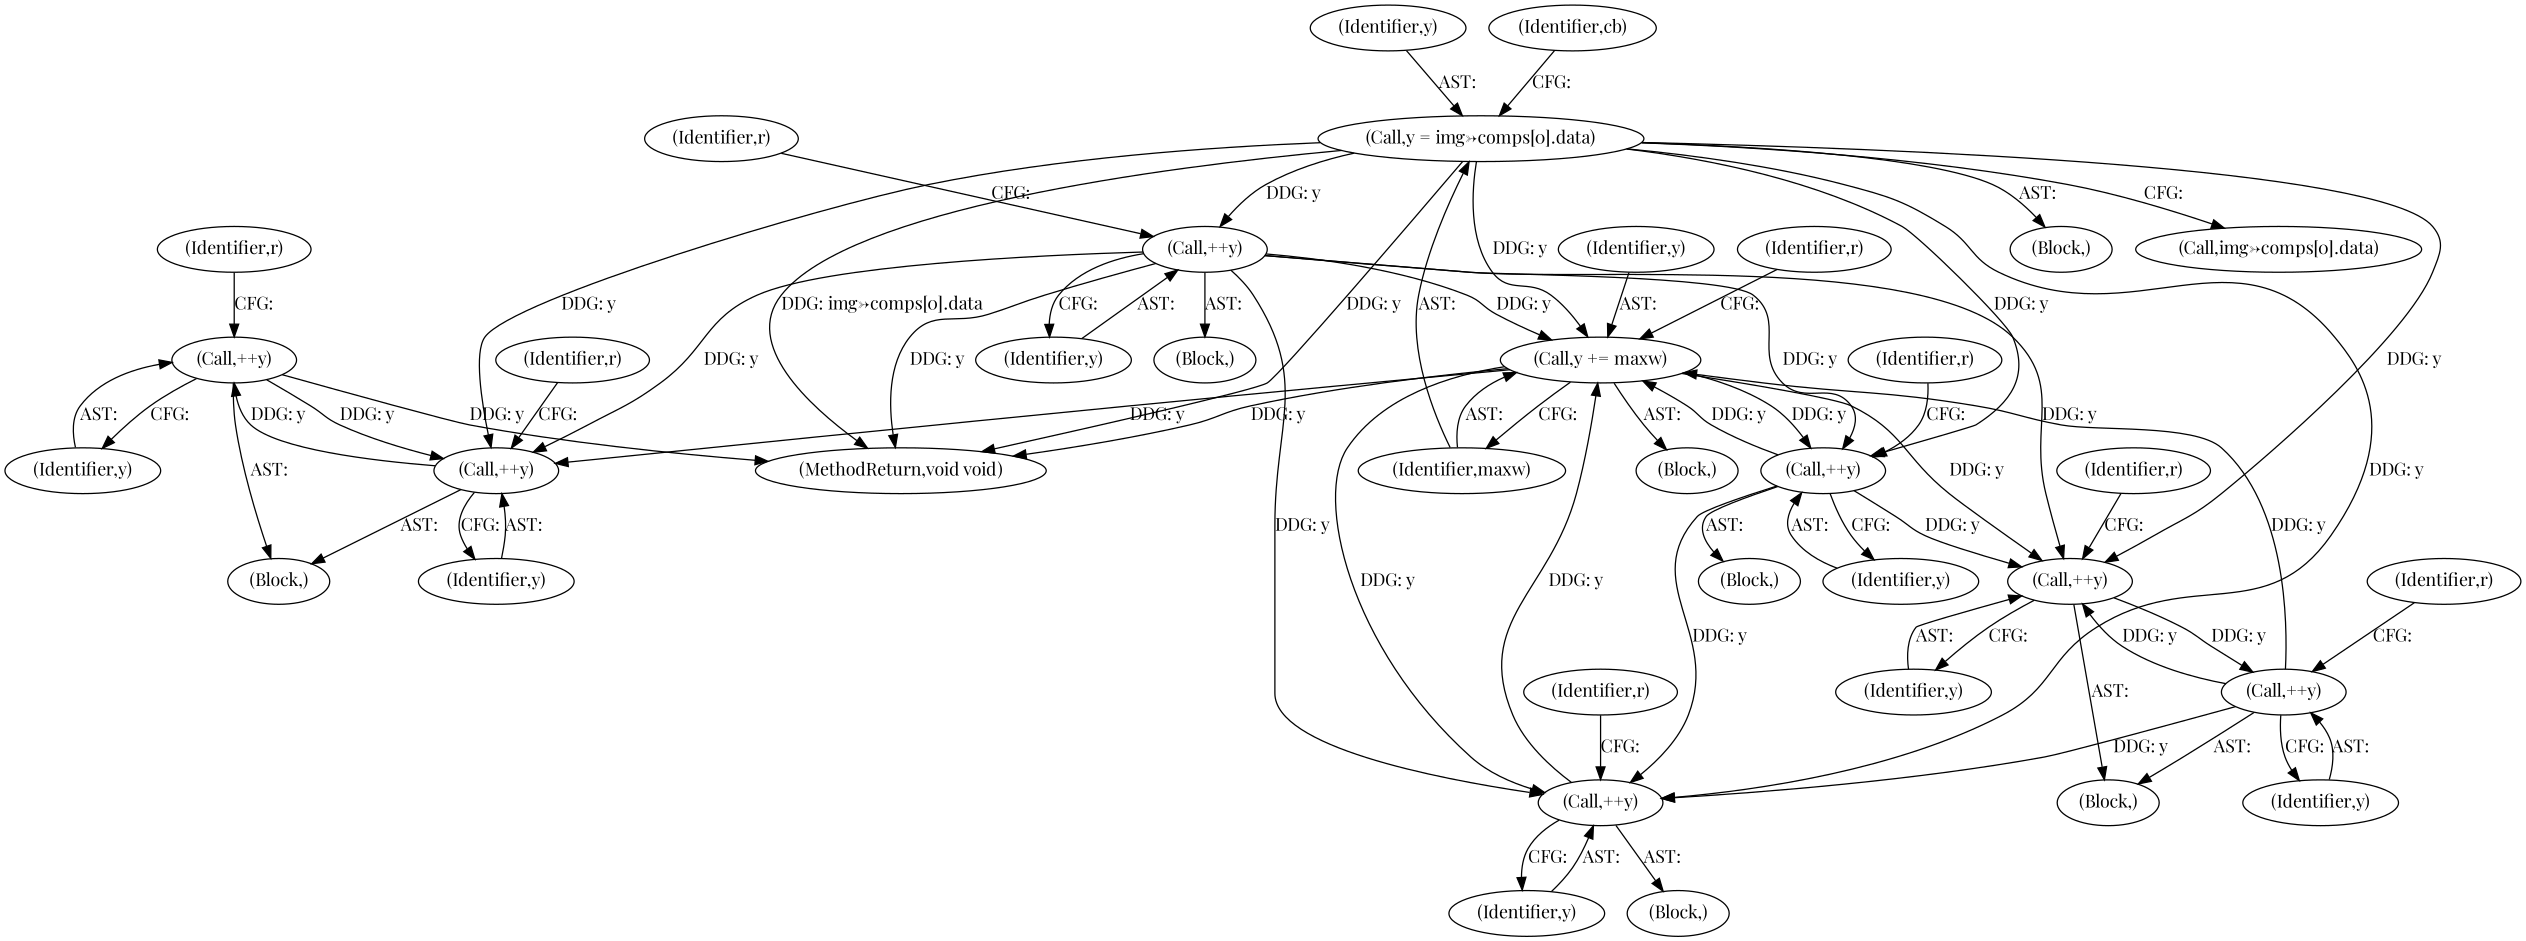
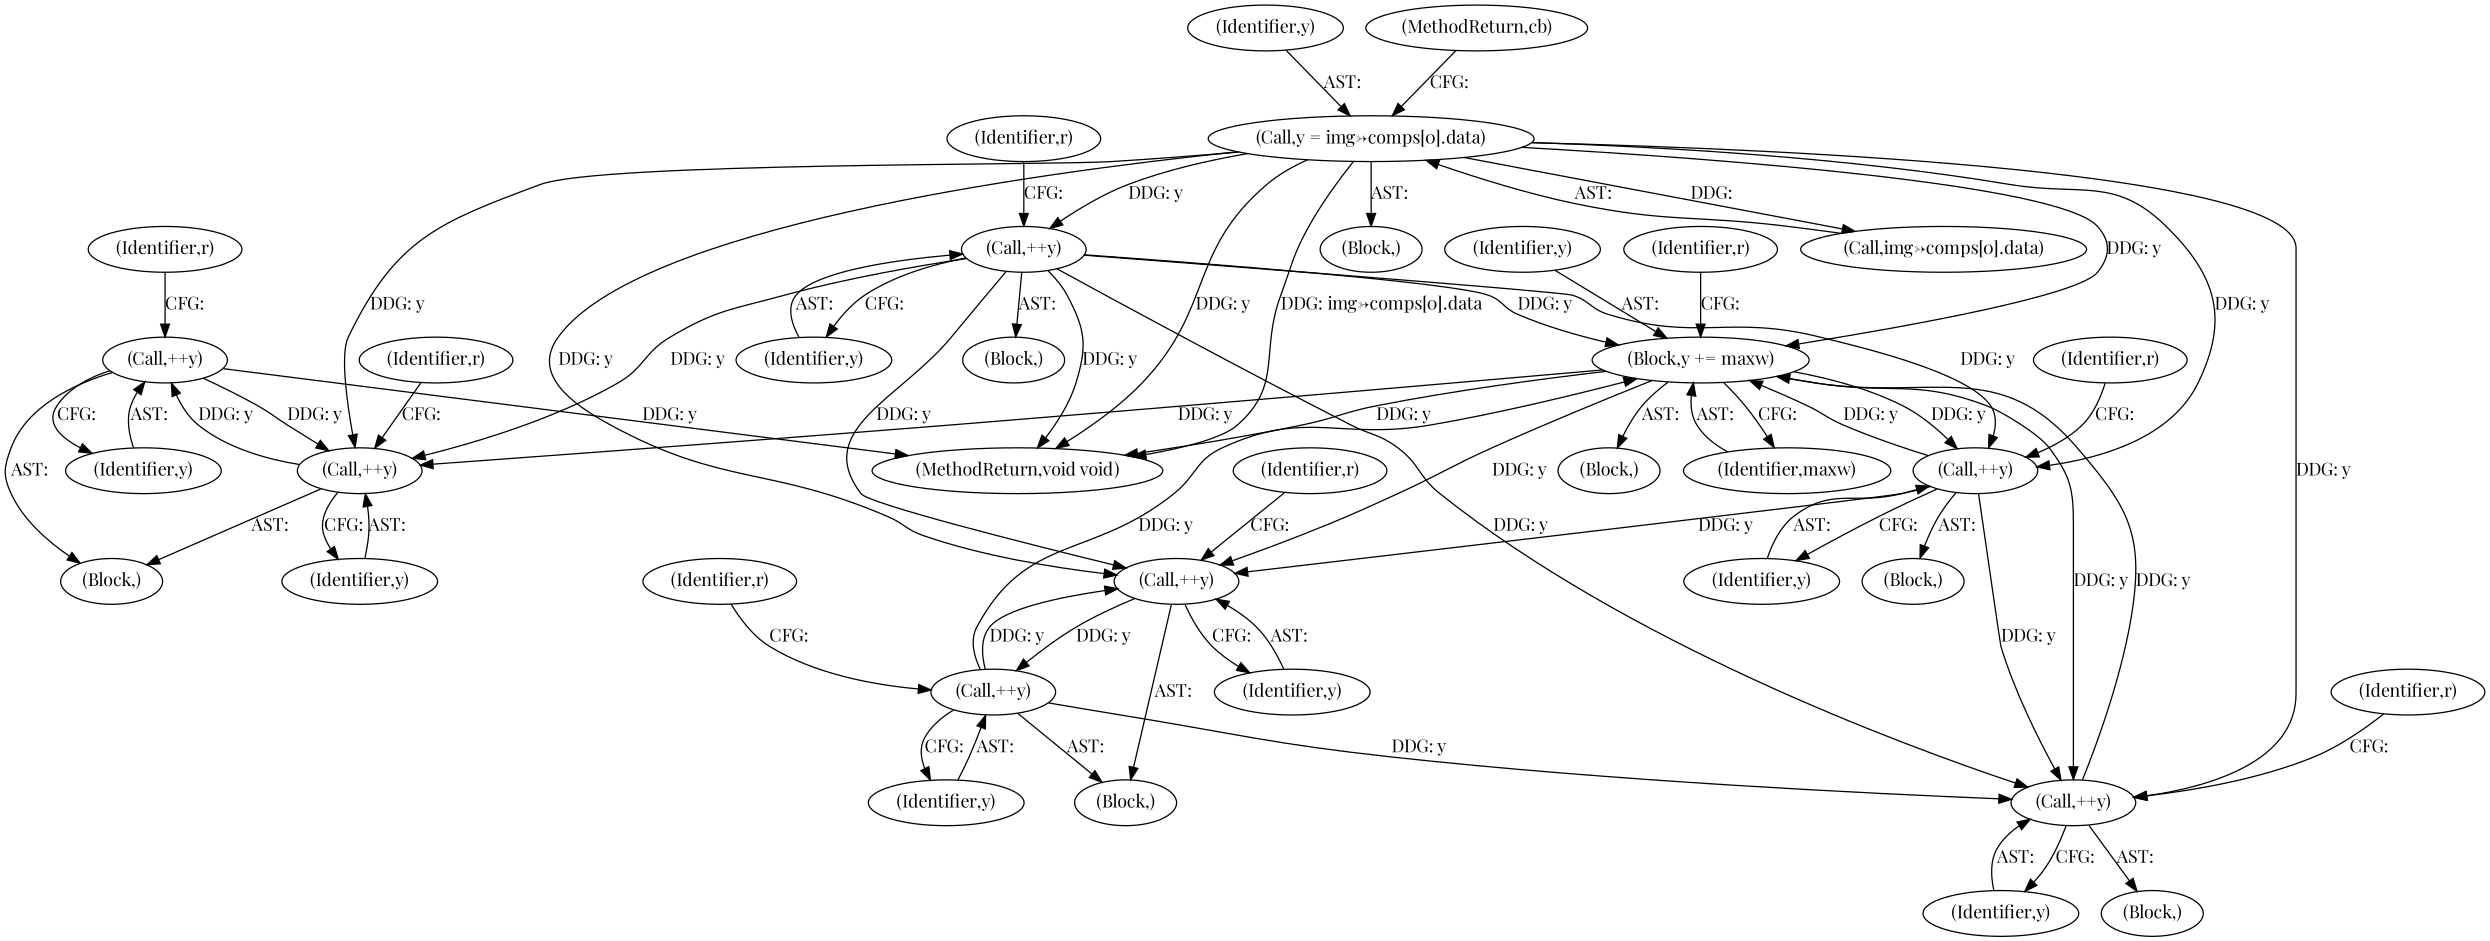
node "(Identifier,cb)": label "(Identifier,cb)" -> "(MethodReturn,cb)"
edge "(Call,y = img->comps[0].data)" -> "(Call,img->comps[0].data)": label "CFG: " -> "DDG: "
edge "(Identifier,maxw)" -> "(Call,y = img->comps[0].data)": now "(Call,img->comps[0].data)" -> "(Call,y = img->comps[0].data)"
node "(Call,y += maxw)": label "(Call,y += maxw)" -> "(Block,y += maxw)"
